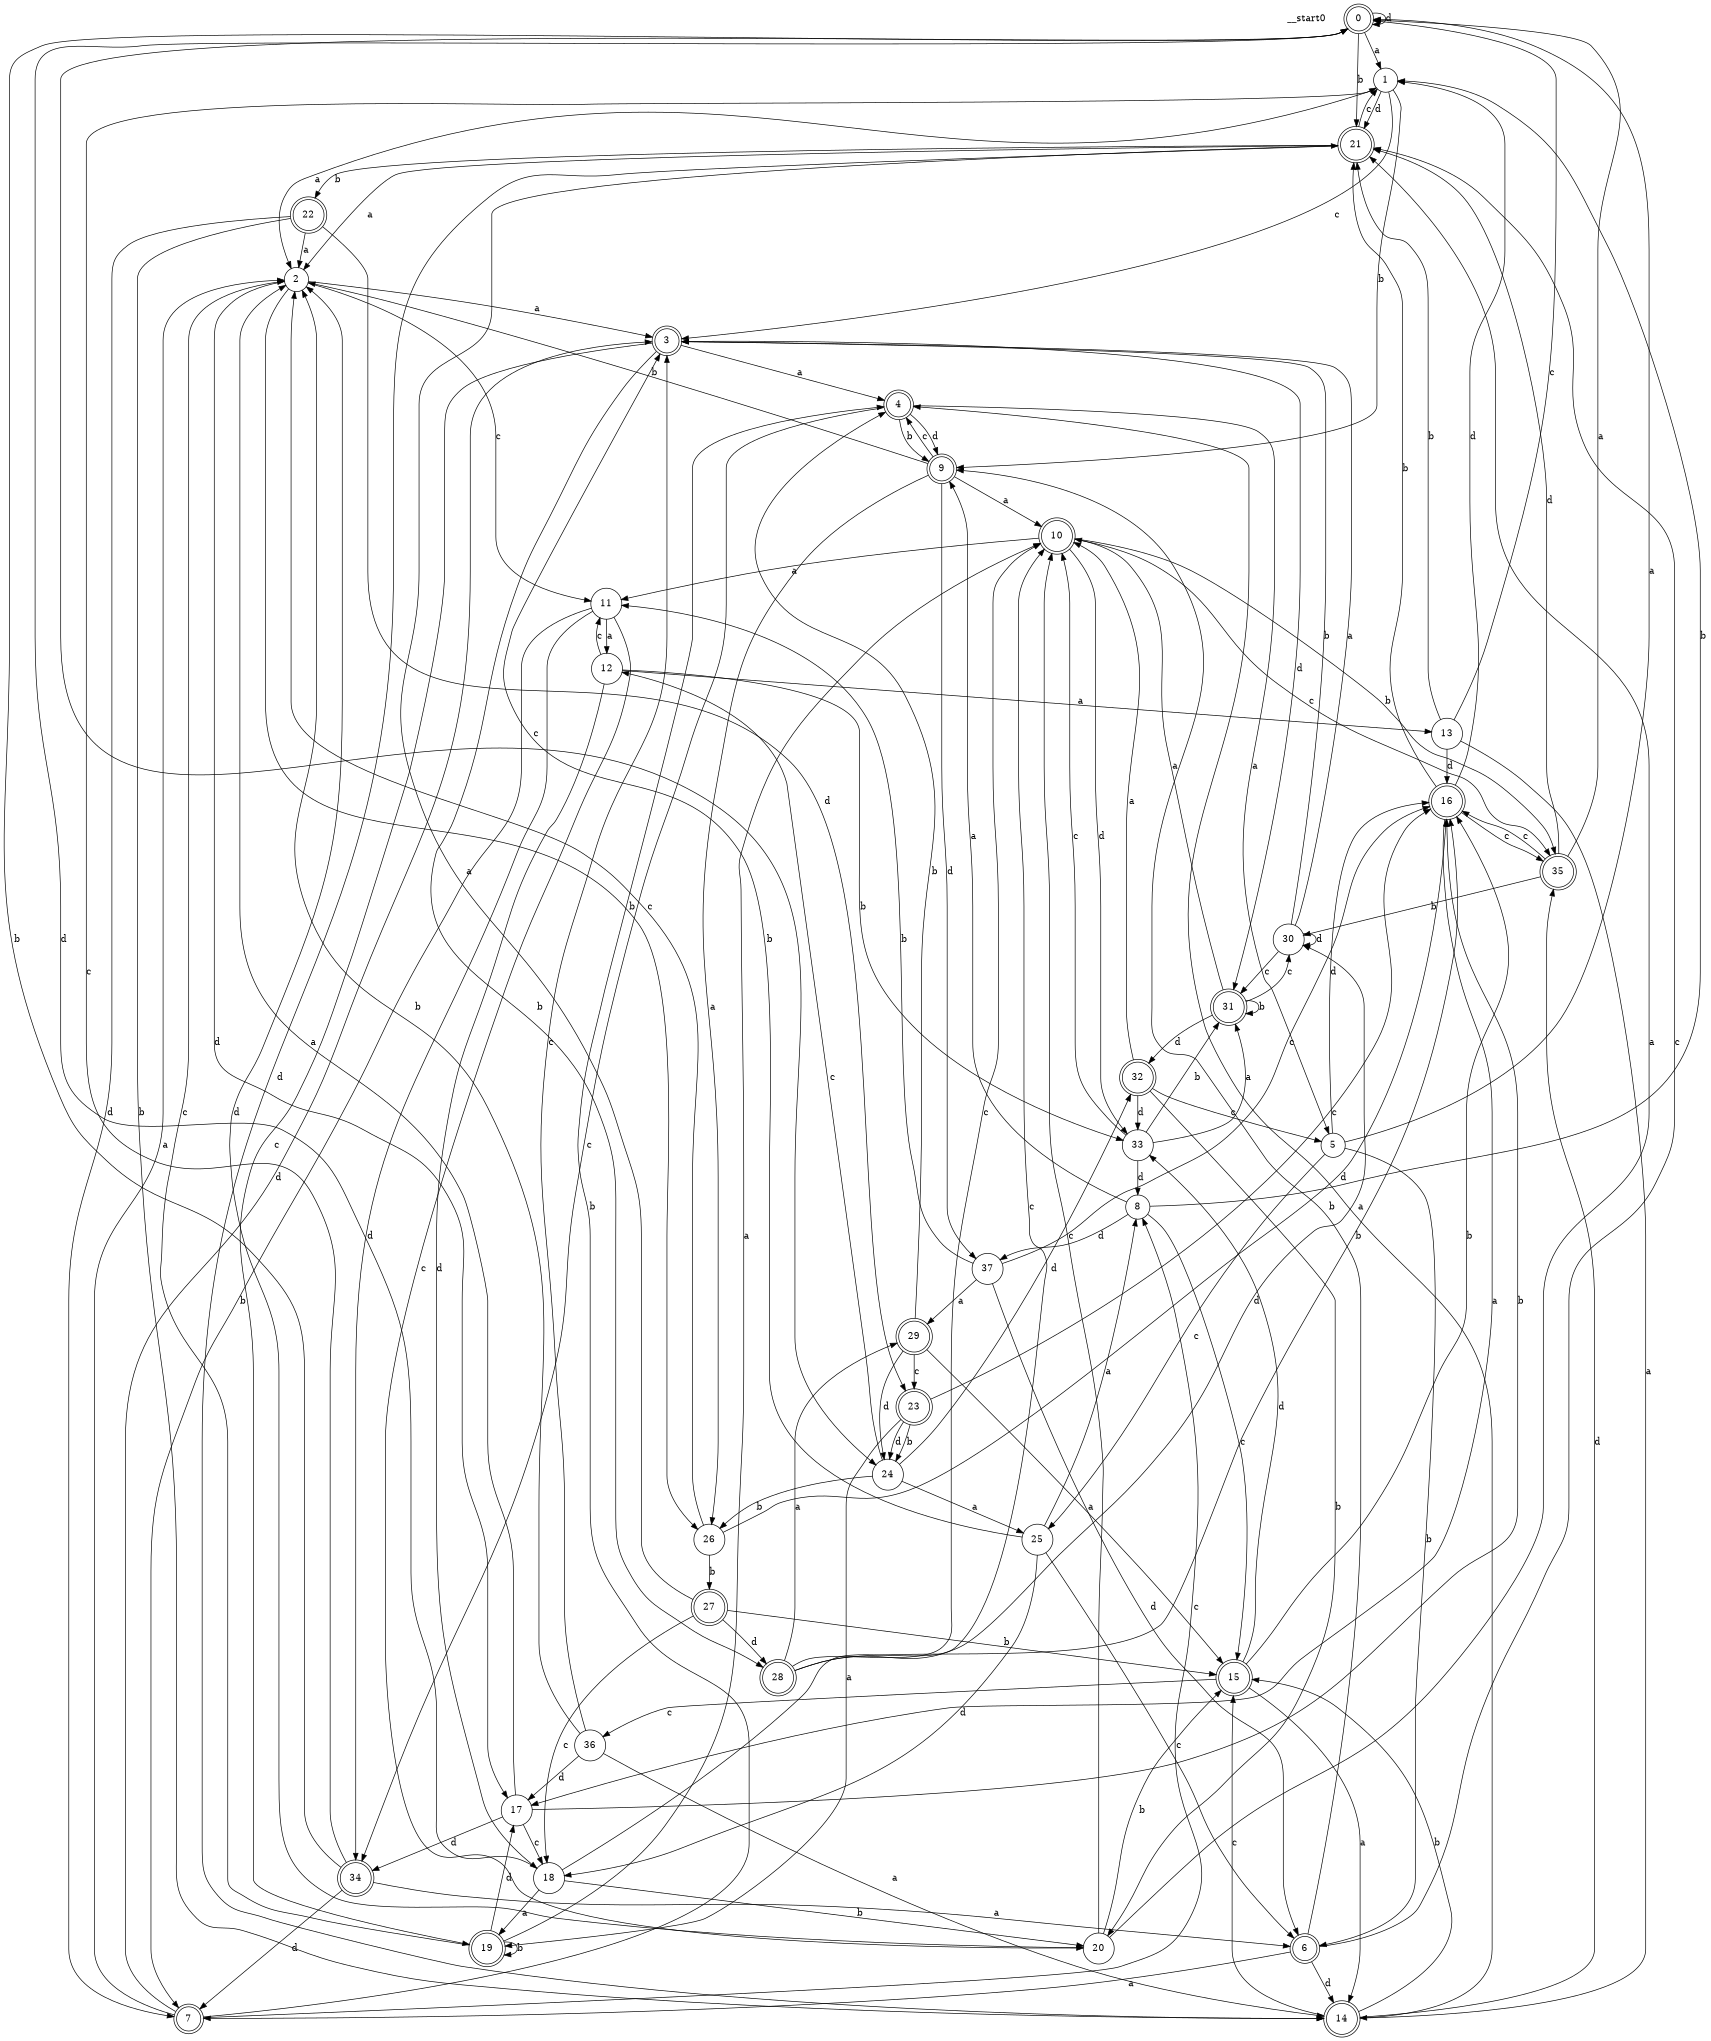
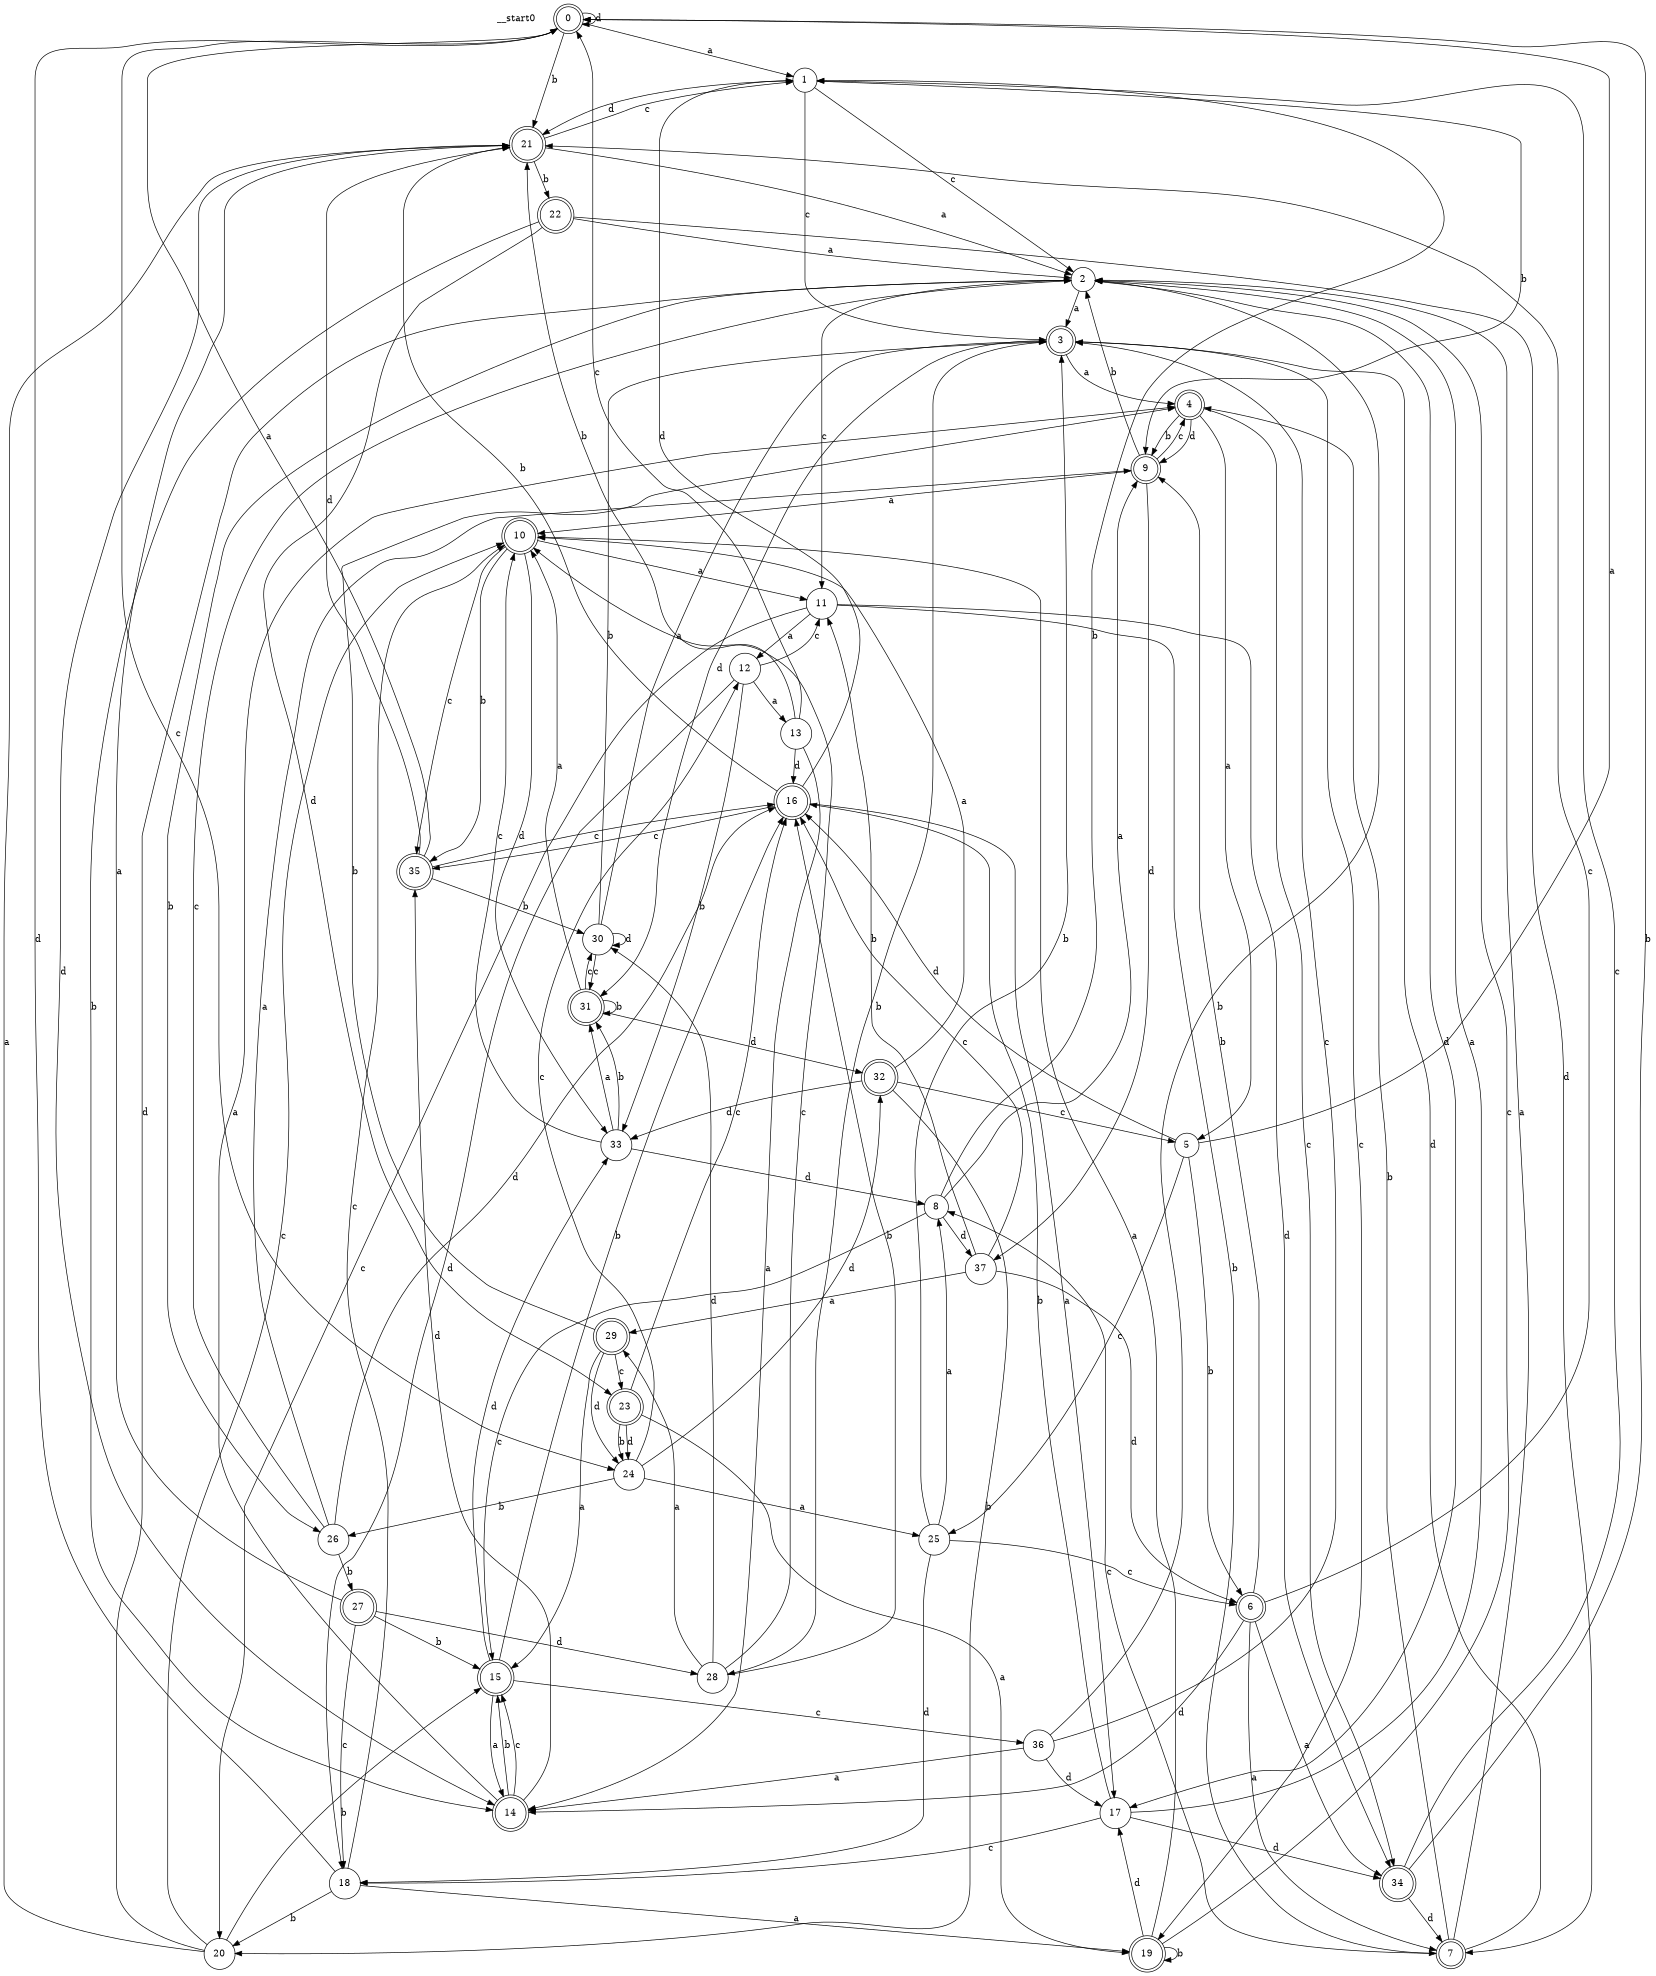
edge "1" -> "2": label "a" -> "c"
edge "9" -> "26": reversed
node "28": shape doublecircle -> circle
edge "34" -> "6": reversed
